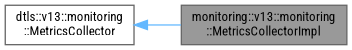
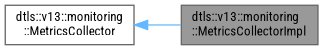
node "monitoring::v13::monitoring ::MetricsCollectorImpl": label "monitoring::v13::monitoring ::MetricsCollectorImpl" -> "dtls::v13::monitoring ::MetricsCollectorImpl"
